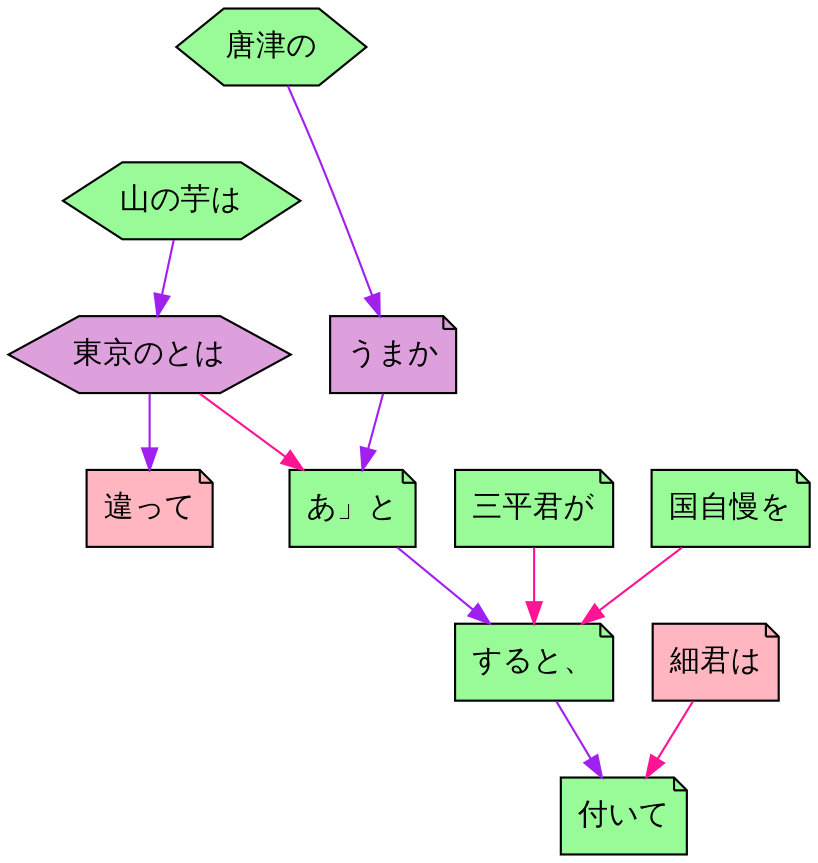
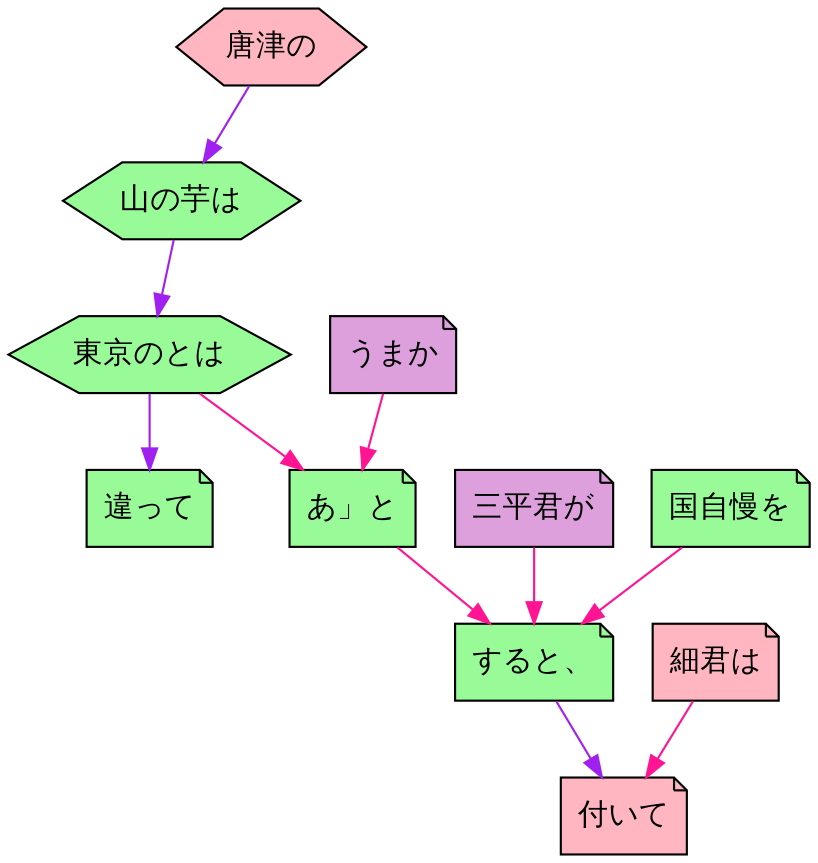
node "唐津の": fillcolor palegreen -> lightpink
edge "唐津の" -> "うまか": now "唐津の" -> "山の芋は"
node "東京のとは": fillcolor plum -> palegreen
edge "うまか" -> "あ」と": color purple -> deeppink
node "違って": fillcolor lightpink -> palegreen
node "三平君が": fillcolor palegreen -> plum
edge "あ」と" -> "すると、": color purple -> deeppink
node "付いて": fillcolor palegreen -> lightpink
